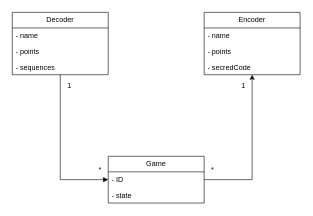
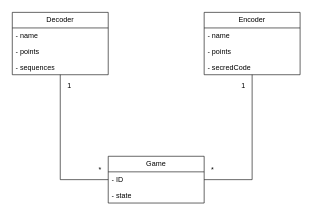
edge "- ID" -> "Encoder": arrowhead classic -> none
edge "Decoder" -> "- ID": arrowhead block -> none
